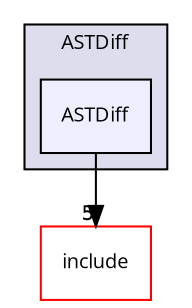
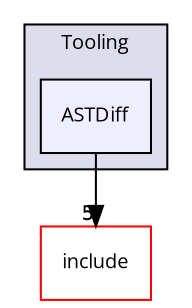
cluster "ASTDiff": label "ASTDiff" -> "Tooling"
